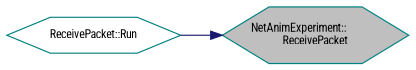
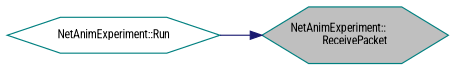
node "ReceivePacket::Run": label "ReceivePacket::Run" -> "NetAnimExperiment::Run"
